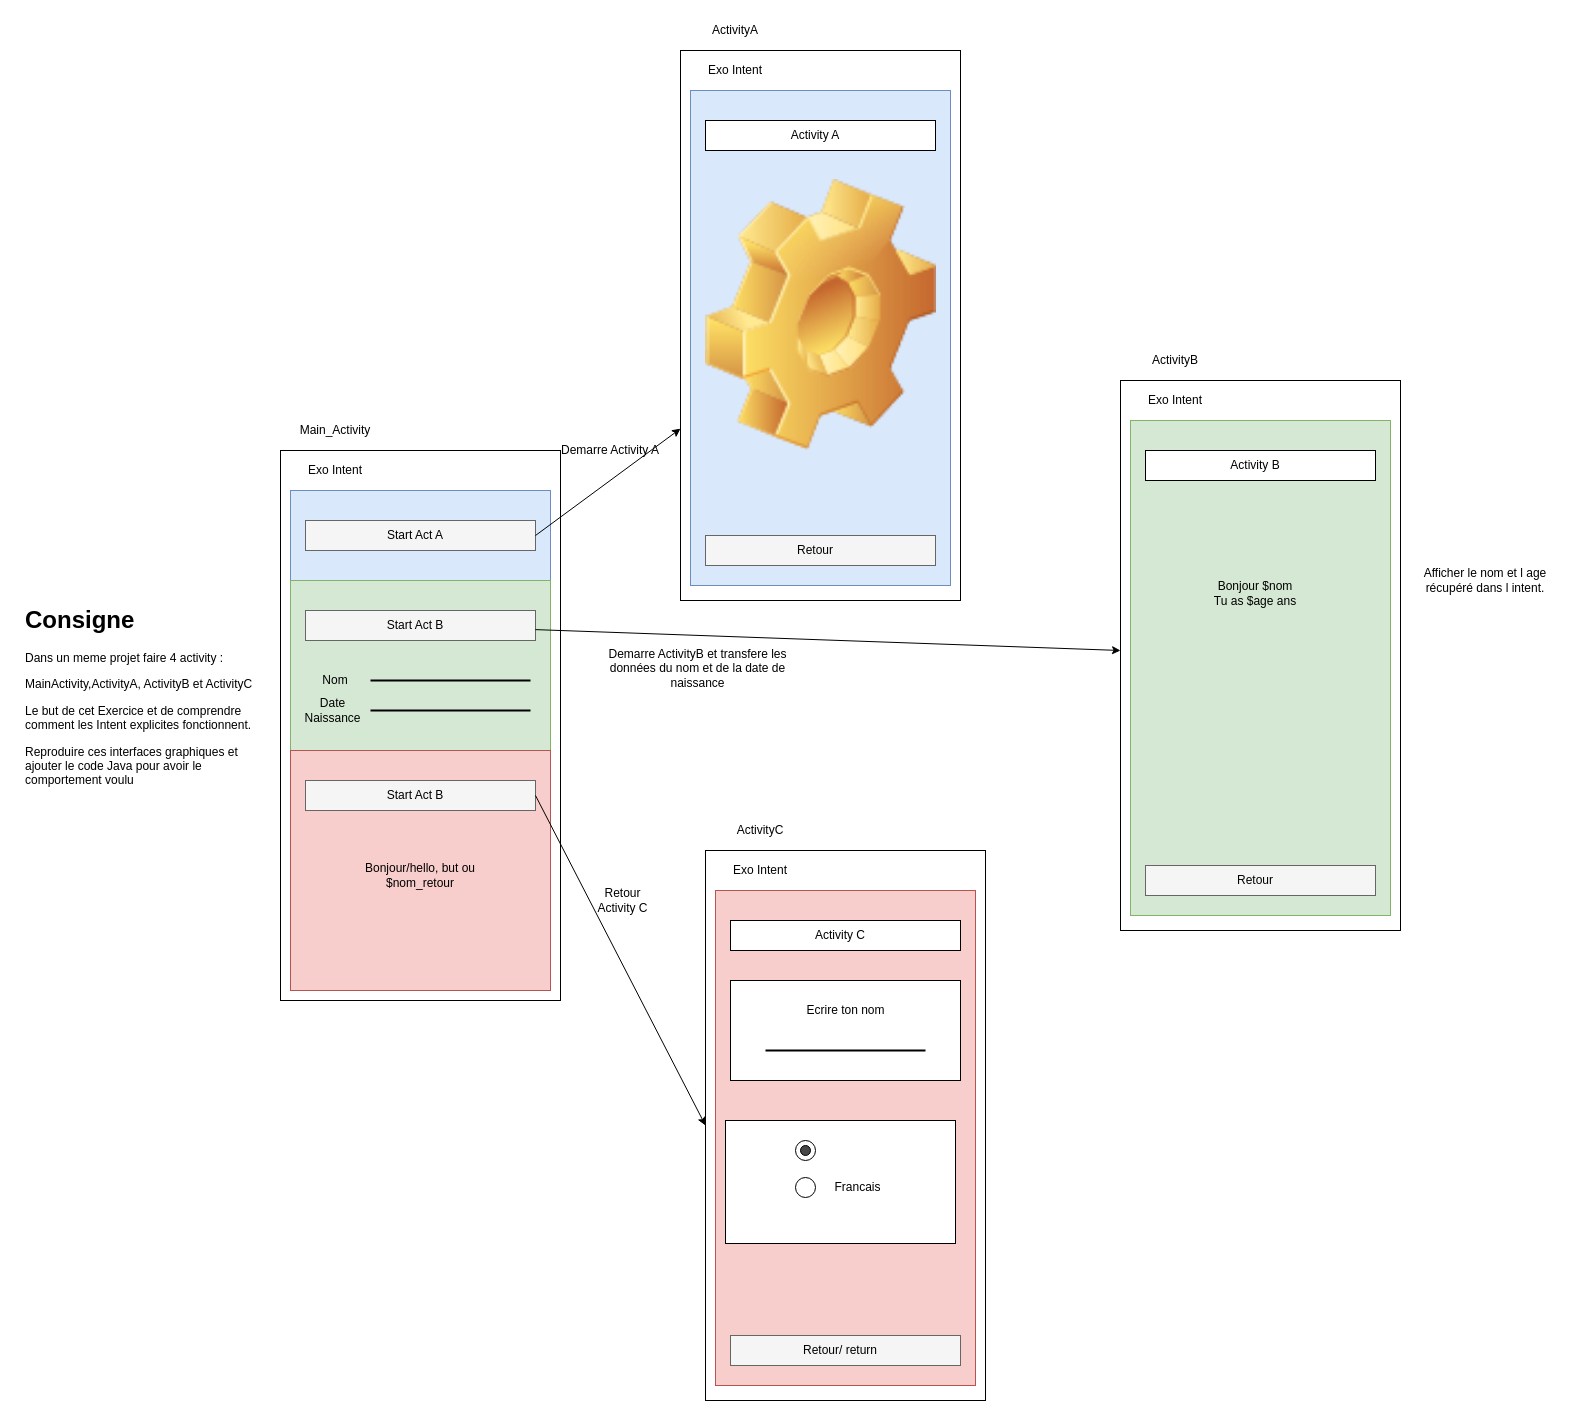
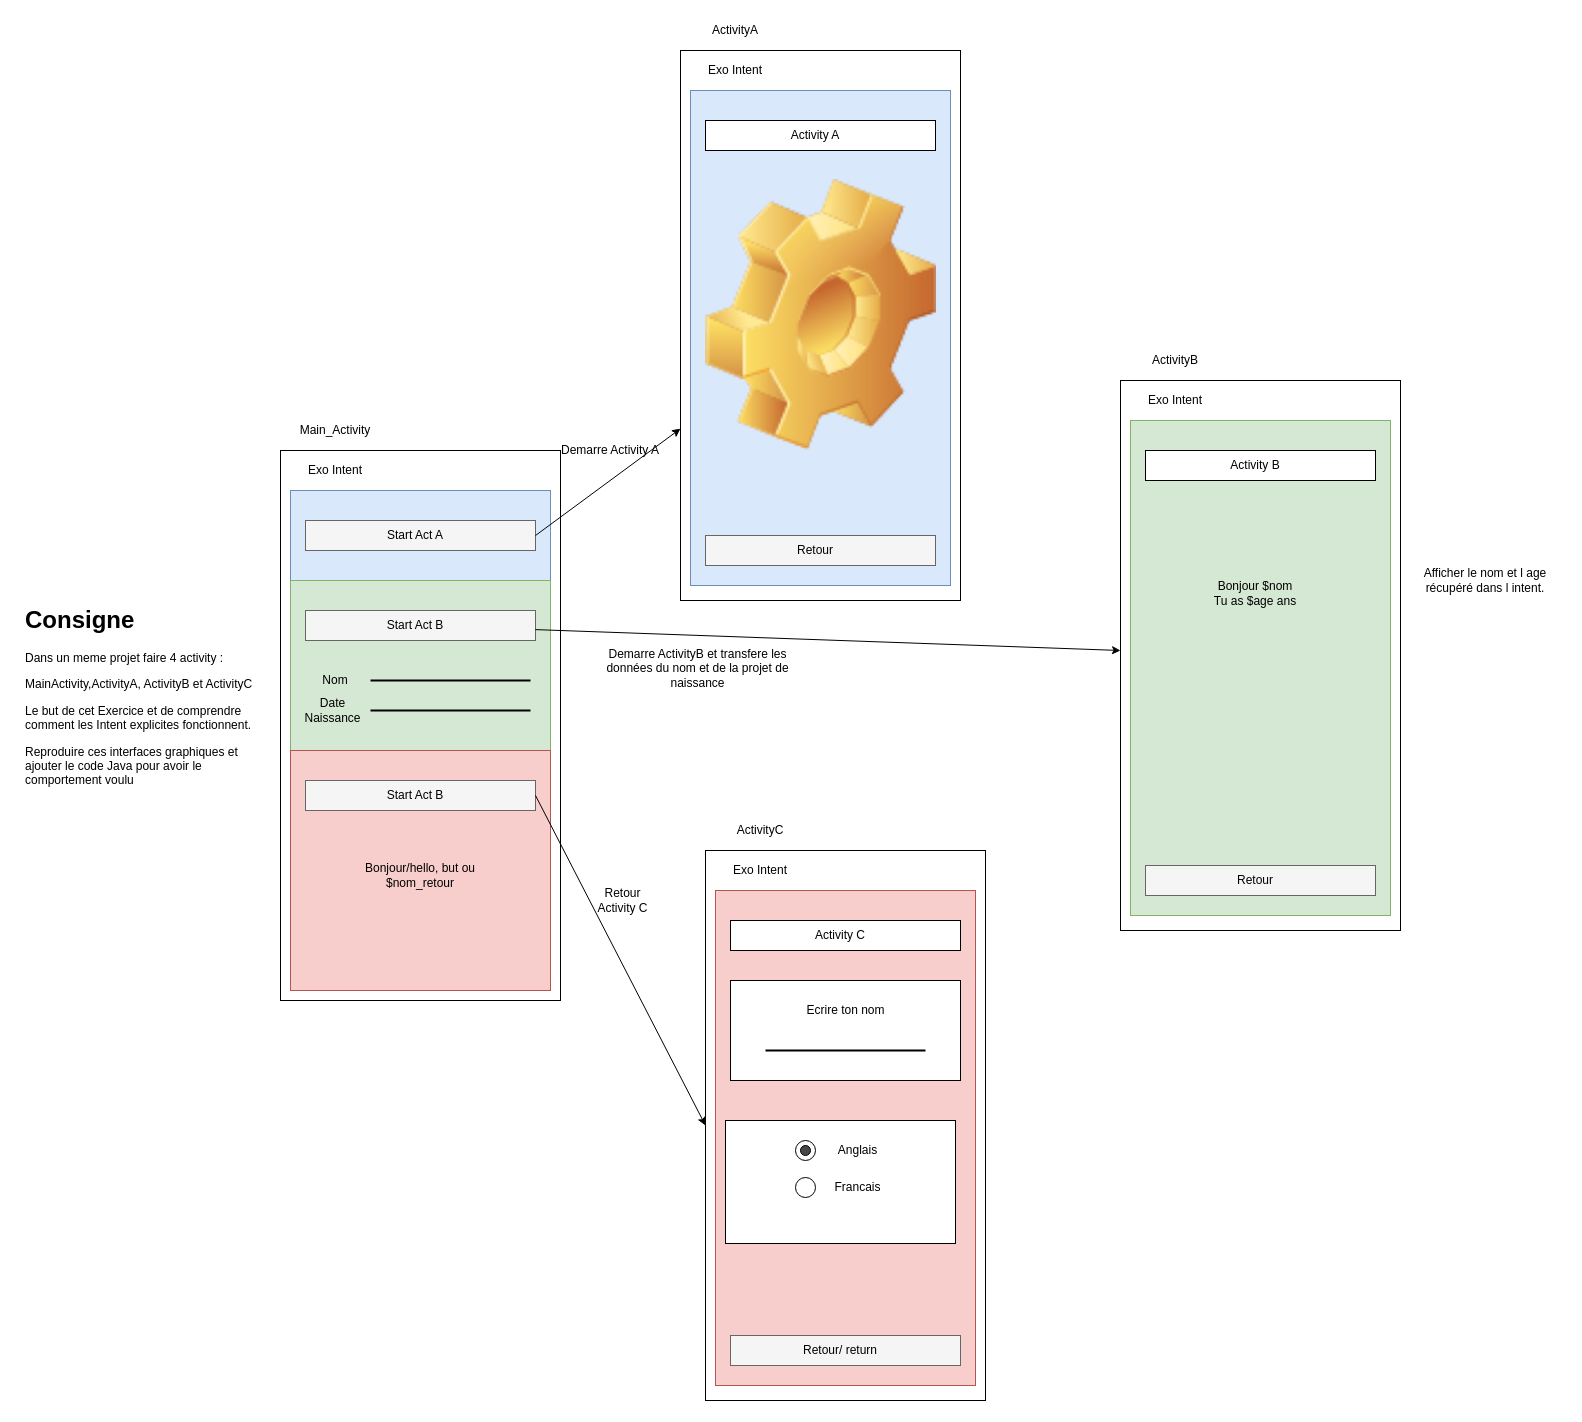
node "Demarre ActivityB et transfere les données du nom et de la date de naissance": label "Demarre ActivityB et transfere les données du nom et de la date de naissance" -> "Demarre ActivityB et transfere les données du nom et de la projet de naissance"
node "Anglais": added
